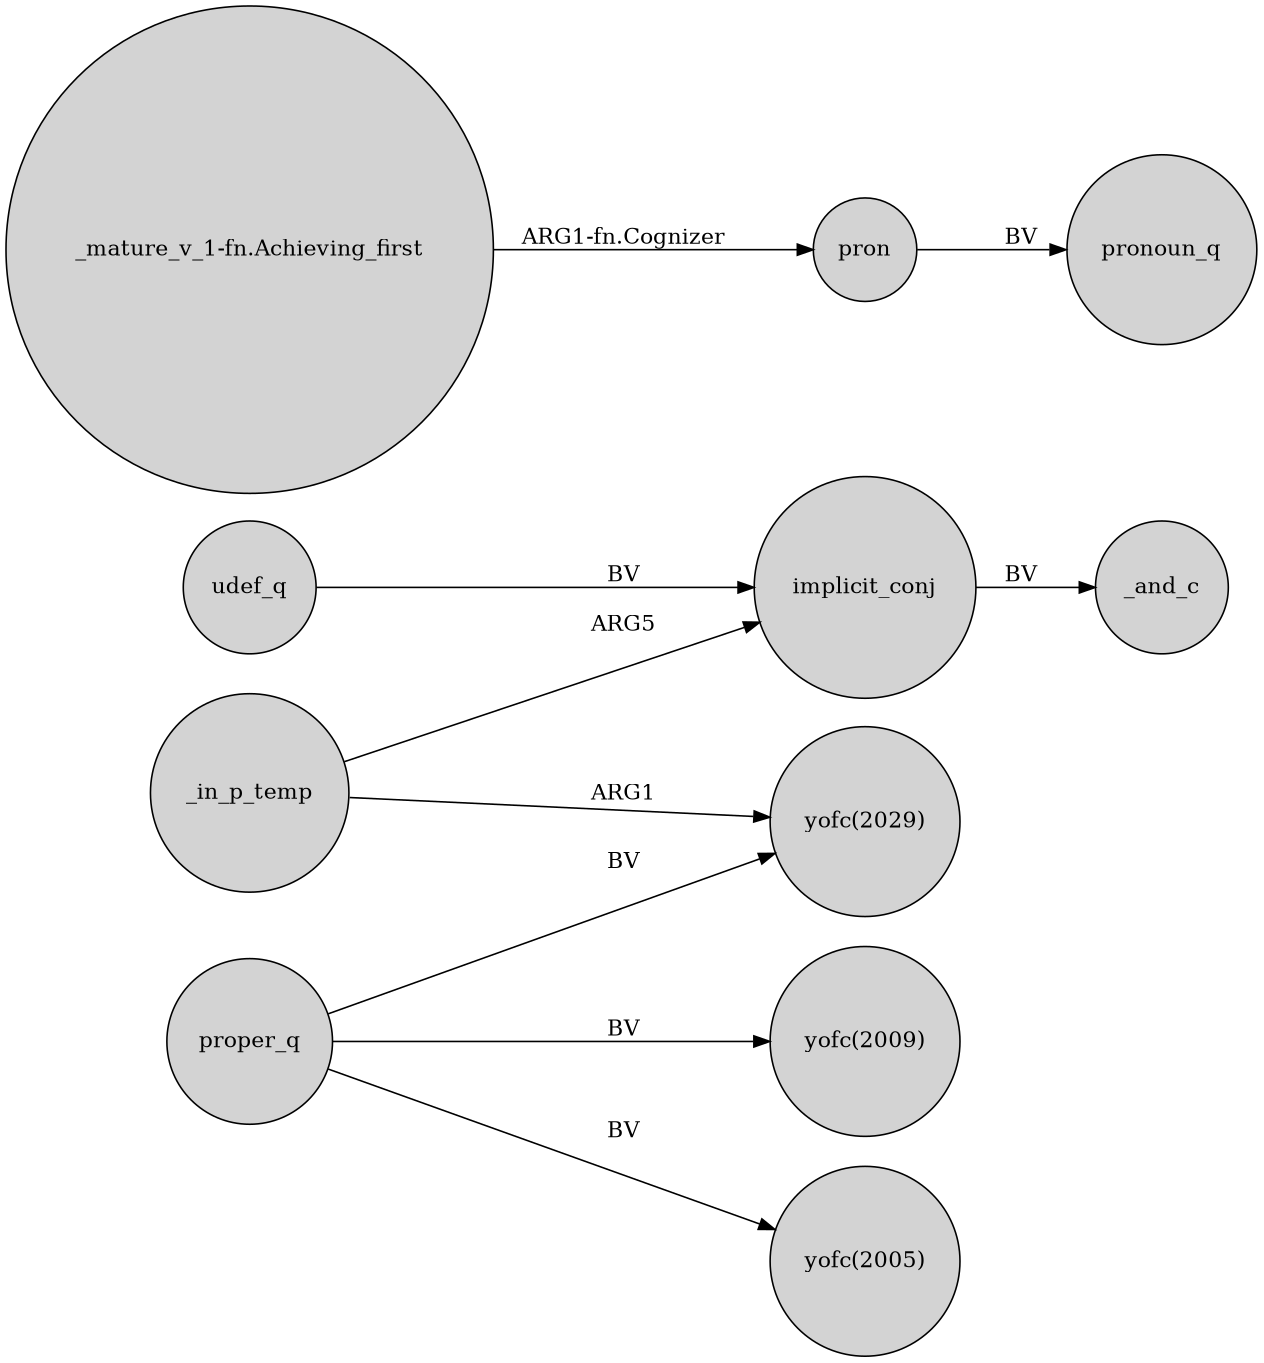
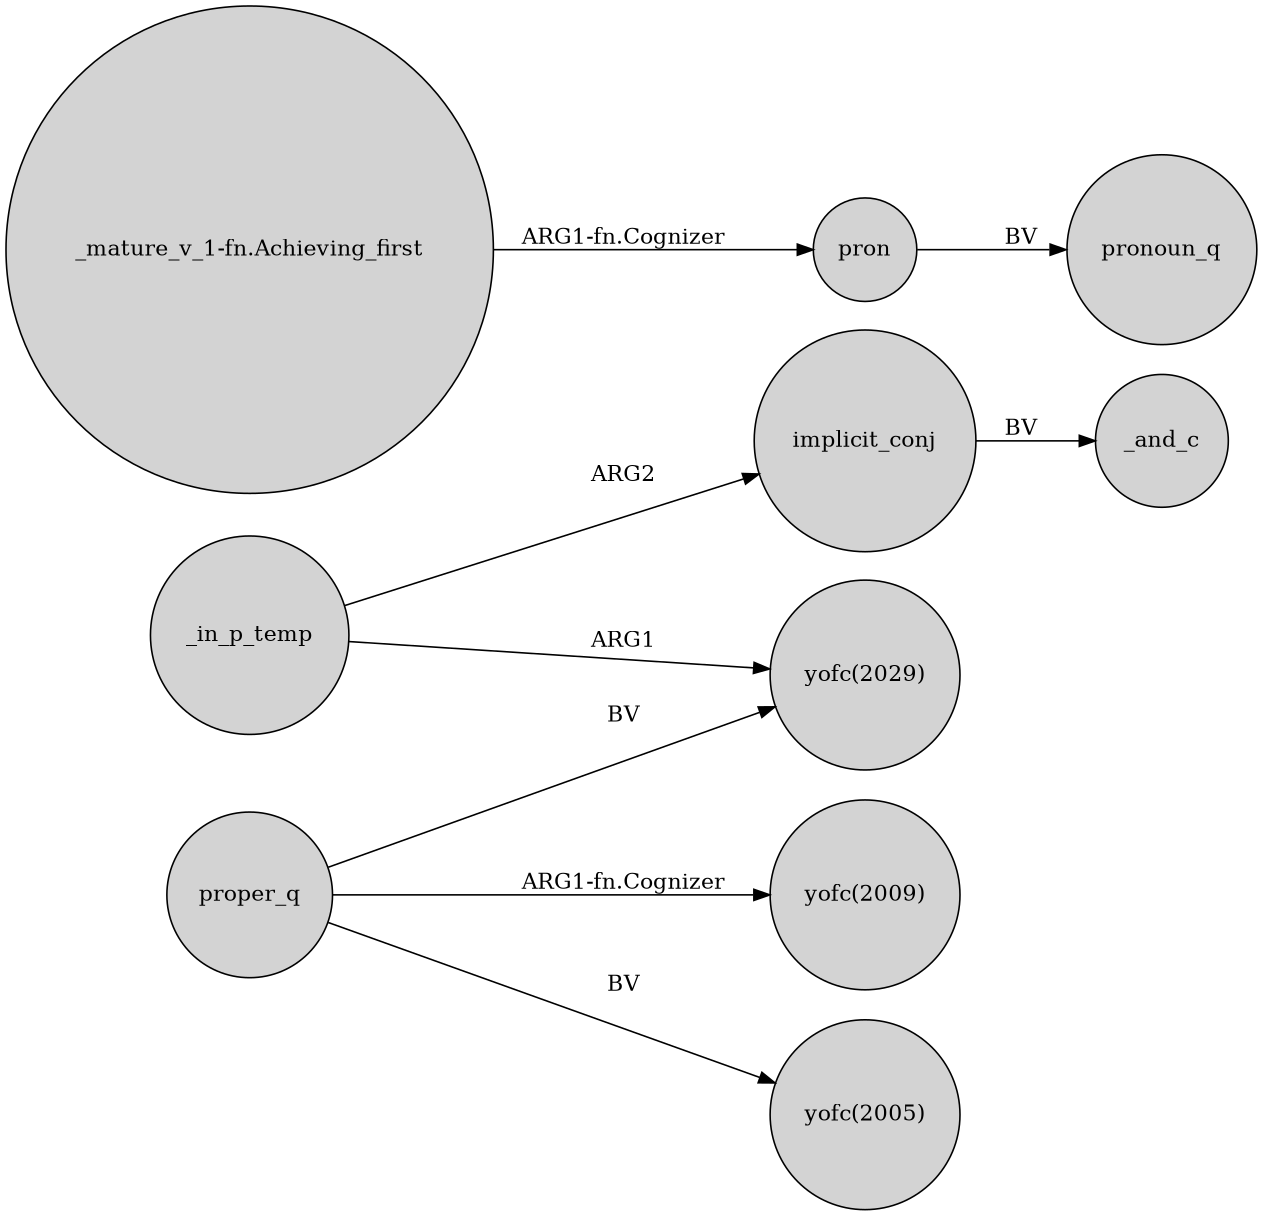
node "udef_q": removed
edge "_in_p_temp" -> "implicit_conj": label "ARG5" -> "ARG2"
edge "proper_q" -> "yofc(2009)": label "BV" -> "ARG1-fn.Cognizer"
